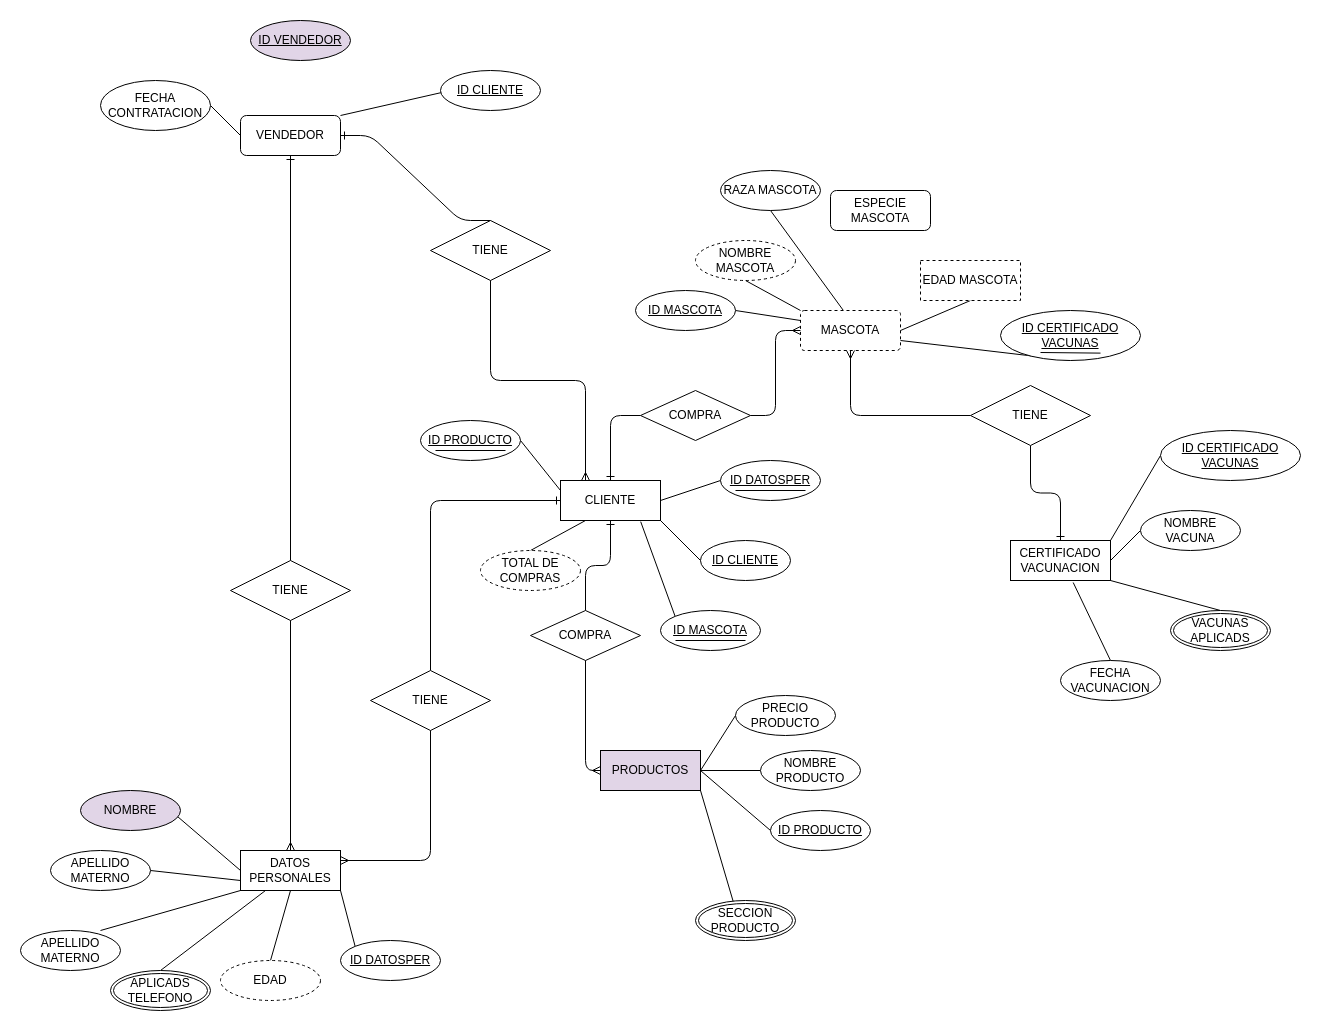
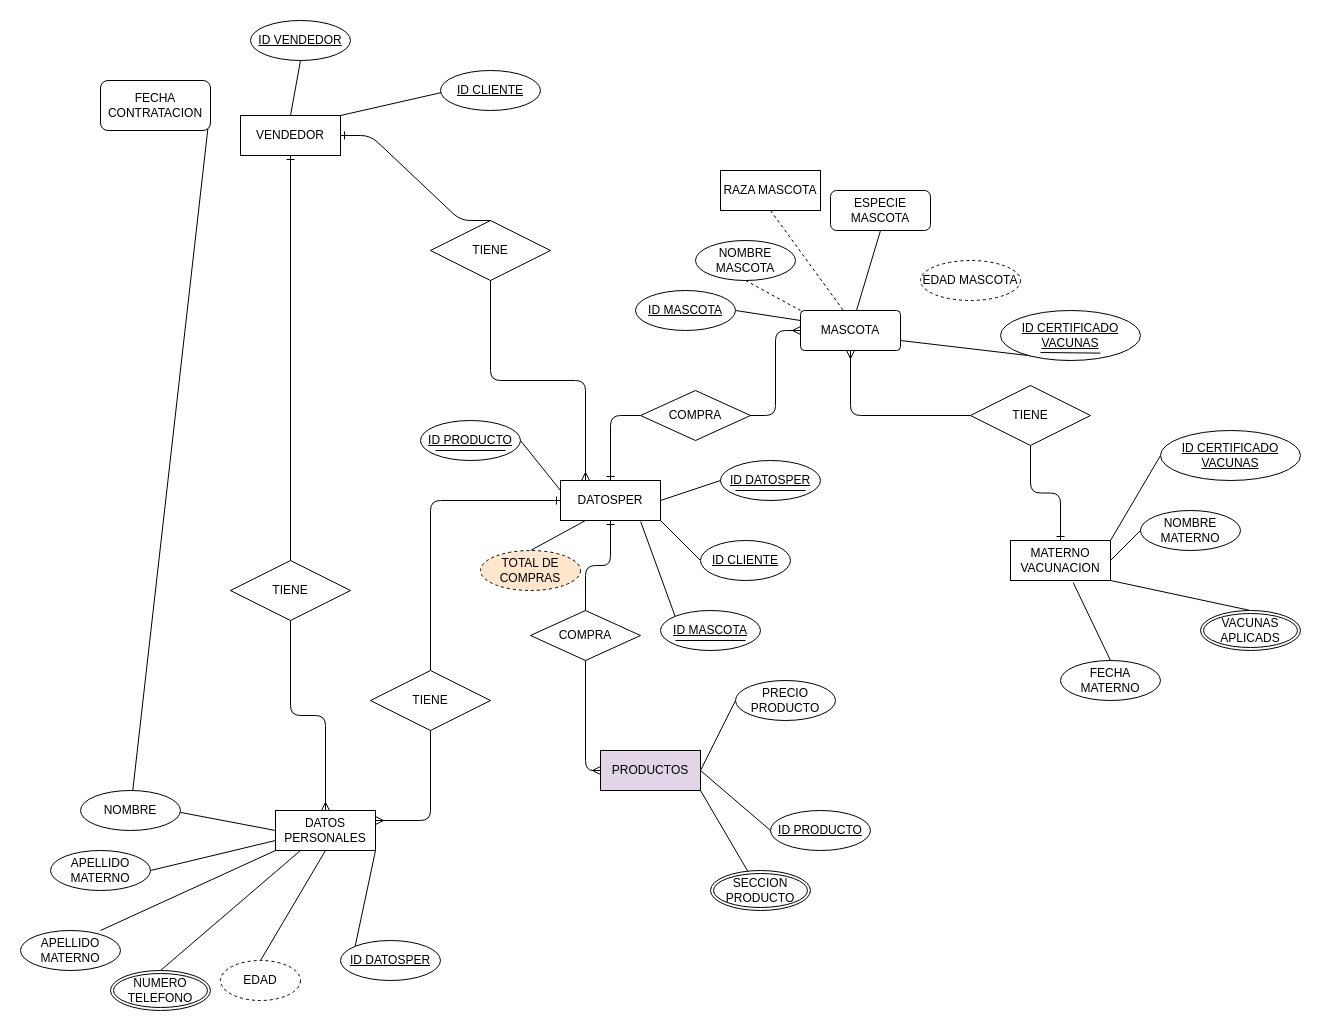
node "ID VENDEDOR": fillcolor #e1d5e7 -> #ffffff
edge "ID VENDEDOR" -- "VENDEDOR": added
node "FECHA CONTRATACION": shape ellipse -> rounded rectangle
edge "FECHA CONTRATACION" -- "VENDEDOR": now "FECHA CONTRATACION" -- "NOMBRE"
node "VENDEDOR": shape rounded rectangle -> rectangle
node "RAZA MASCOTA": shape ellipse -> rectangle
node "NOMBRE MASCOTA": style dashed -> solid
edge "RAZA MASCOTA" -- "MASCOTA": style solid -> dashed
edge "ESPECIE MASCOTA" -- "MASCOTA": added
node "EDAD MASCOTA": shape rectangle -> ellipse
edge "NOMBRE MASCOTA" -- "MASCOTA": style solid -> dashed
edge "EDAD MASCOTA" -- "MASCOTA": removed
node "MASCOTA": style dashed -> solid
node "CLIENTE": label "CLIENTE" -> "DATOSPER"
node "NOMBRE VACUNA": label "NOMBRE VACUNA" -> "NOMBRE MATERNO"
node "CERTIFICADO VACUNACION": label "CERTIFICADO VACUNACION" -> "MATERNO VACUNACION"
node "TOTAL DE COMPRAS": fillcolor #ffffff -> #ffe6cc
node "VACUNAS APLICADS": moved (1221, 631) -> (1251, 631)
node "FECHA VACUNACION": label "FECHA VACUNACION" -> "FECHA MATERNO"
node "PRECIO PRODUCTO": moved (786, 716) -> (786, 701)
edge "PRODUCTOS" -- "NOMBRE PRODUCTO": removed
node "NOMBRE PRODUCTO": removed
node "NOMBRE": fillcolor #e1d5e7 -> #ffffff
node "DATOS PERSONALES": moved (291, 871) -> (326, 831)
node "SECCION PRODUCTO": moved (746, 921) -> (761, 891)
node "EDAD": size 100x40 -> 80x40
node "APLICADS TELEFONO": label "APLICADS TELEFONO" -> "NUMERO TELEFONO"
